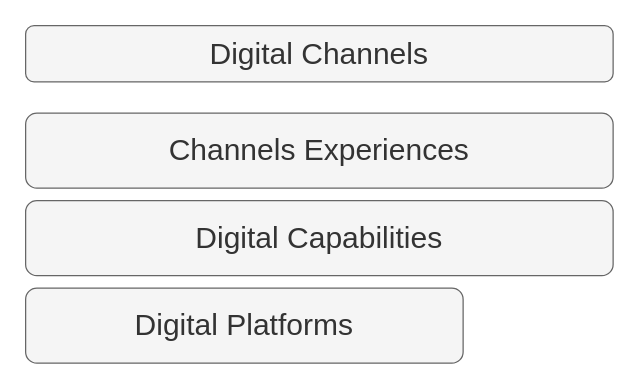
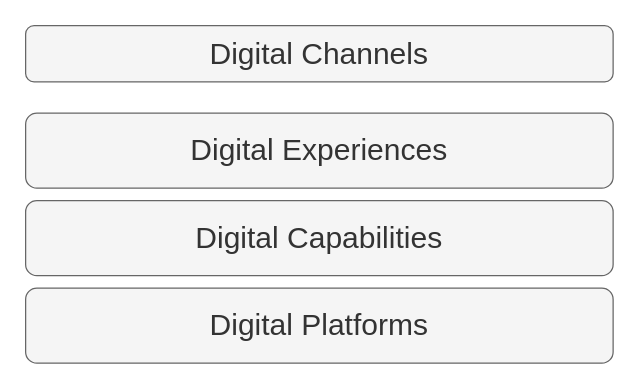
node "Channels Experiences": label "Channels Experiences" -> "Digital Experiences"
node "Digital Platforms": size 438x75 -> 588x75
